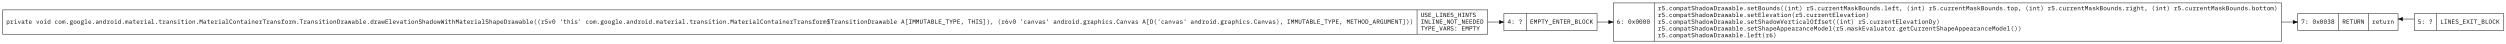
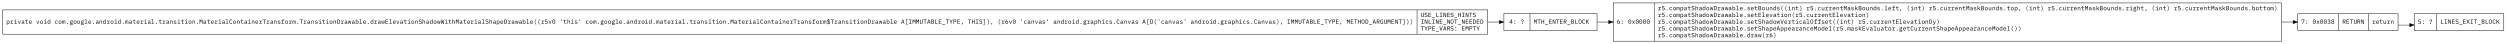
edge "5: ?" -> "7: 0x0038": reversed
node "4: ?": text "EMPTY_ENTER_BLOCK" -> "MTH_ENTER_BLOCK"
node "6: 0x0000": text "r5.compatShadowDrawable.left(r6)" -> "r5.compatShadowDrawable.draw(r6)"
